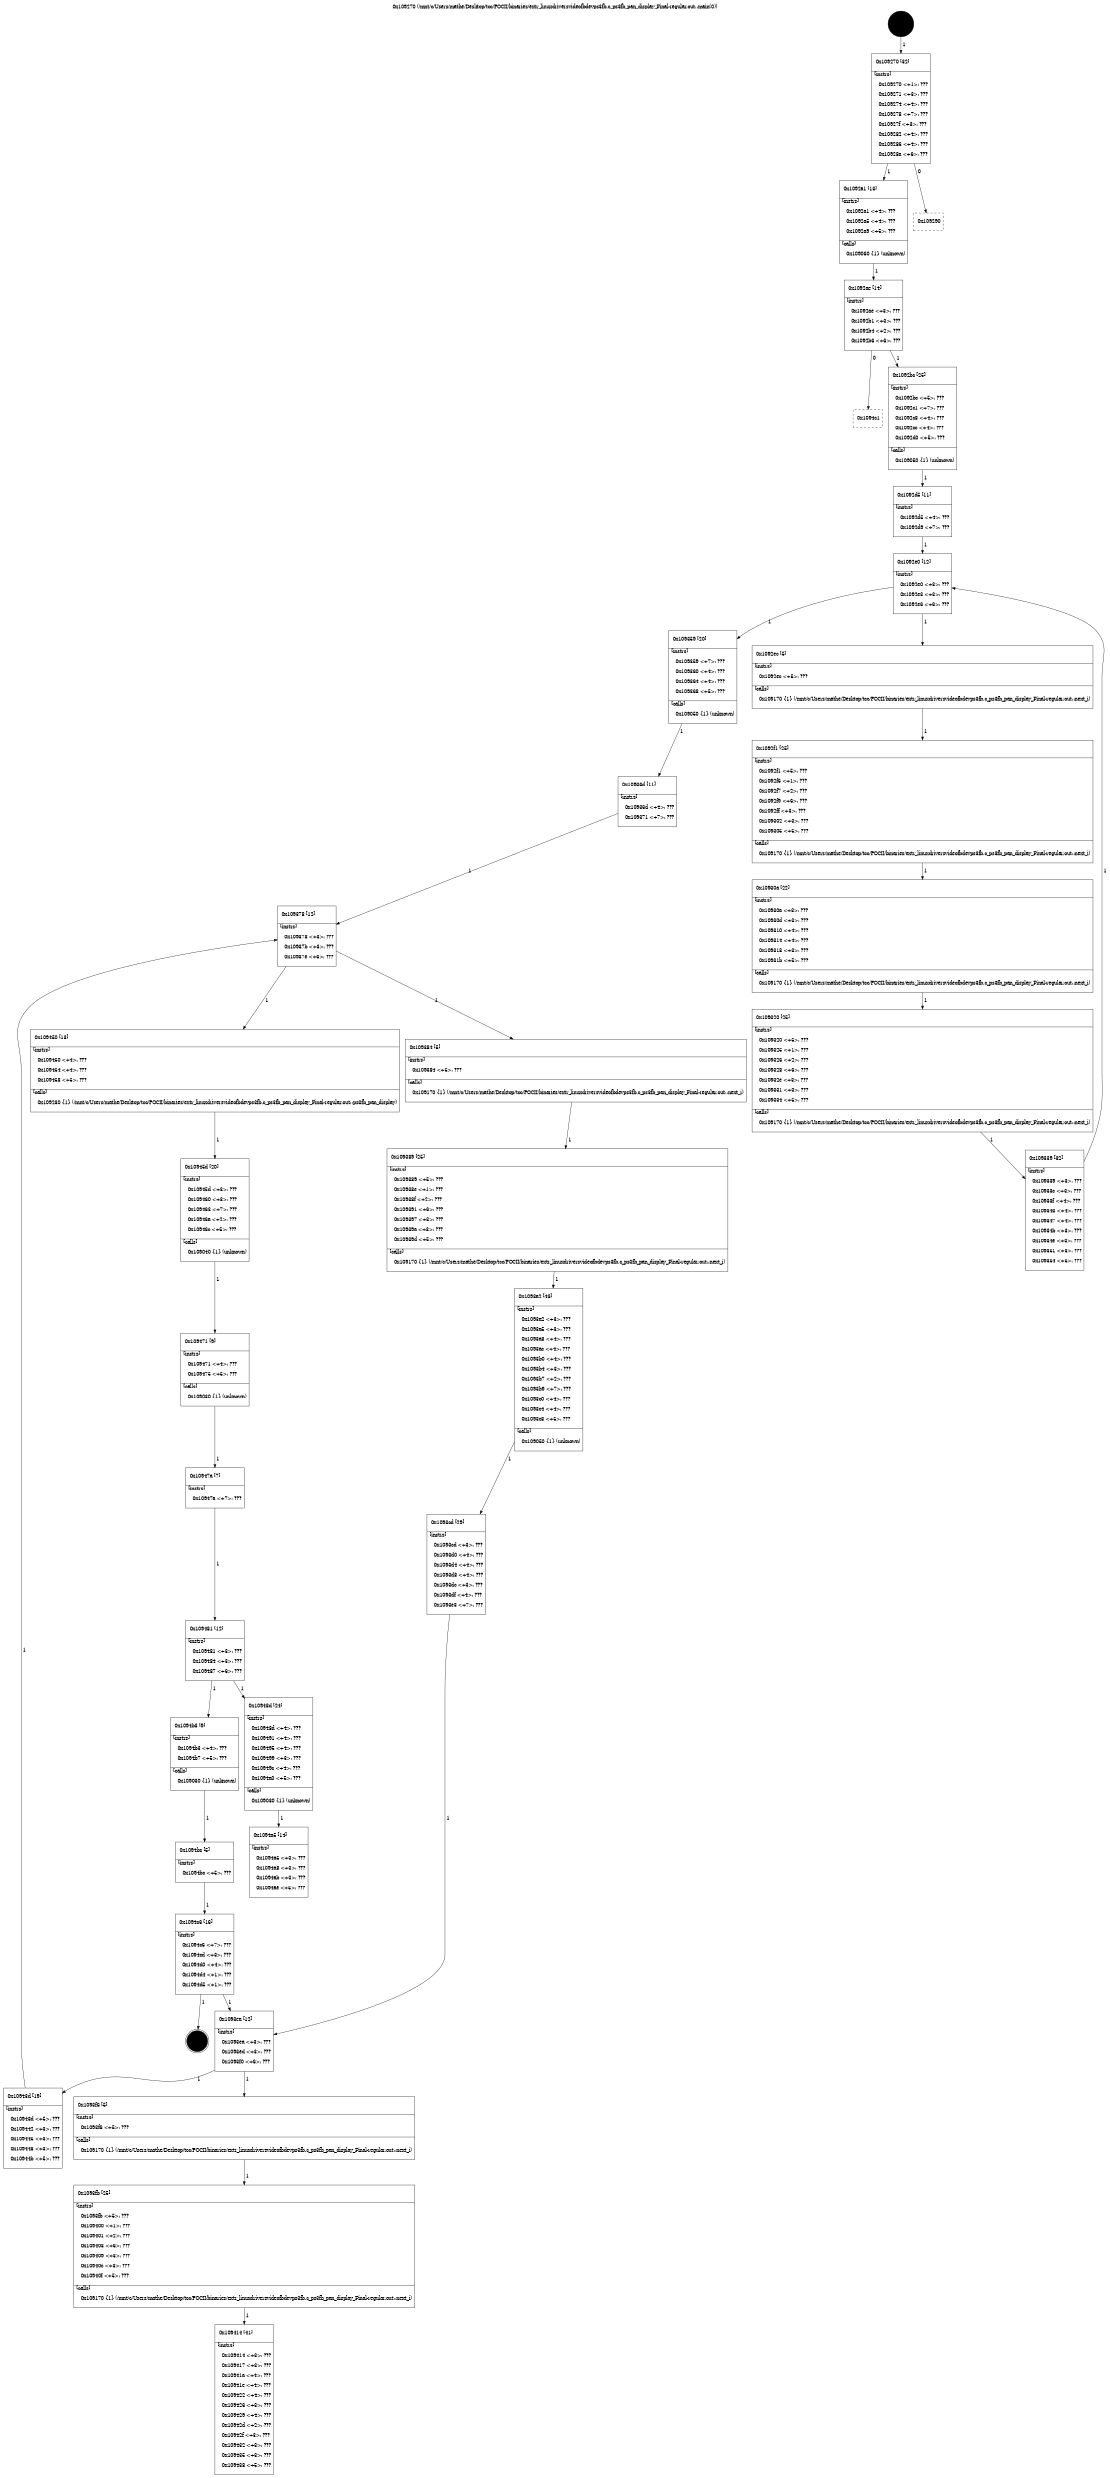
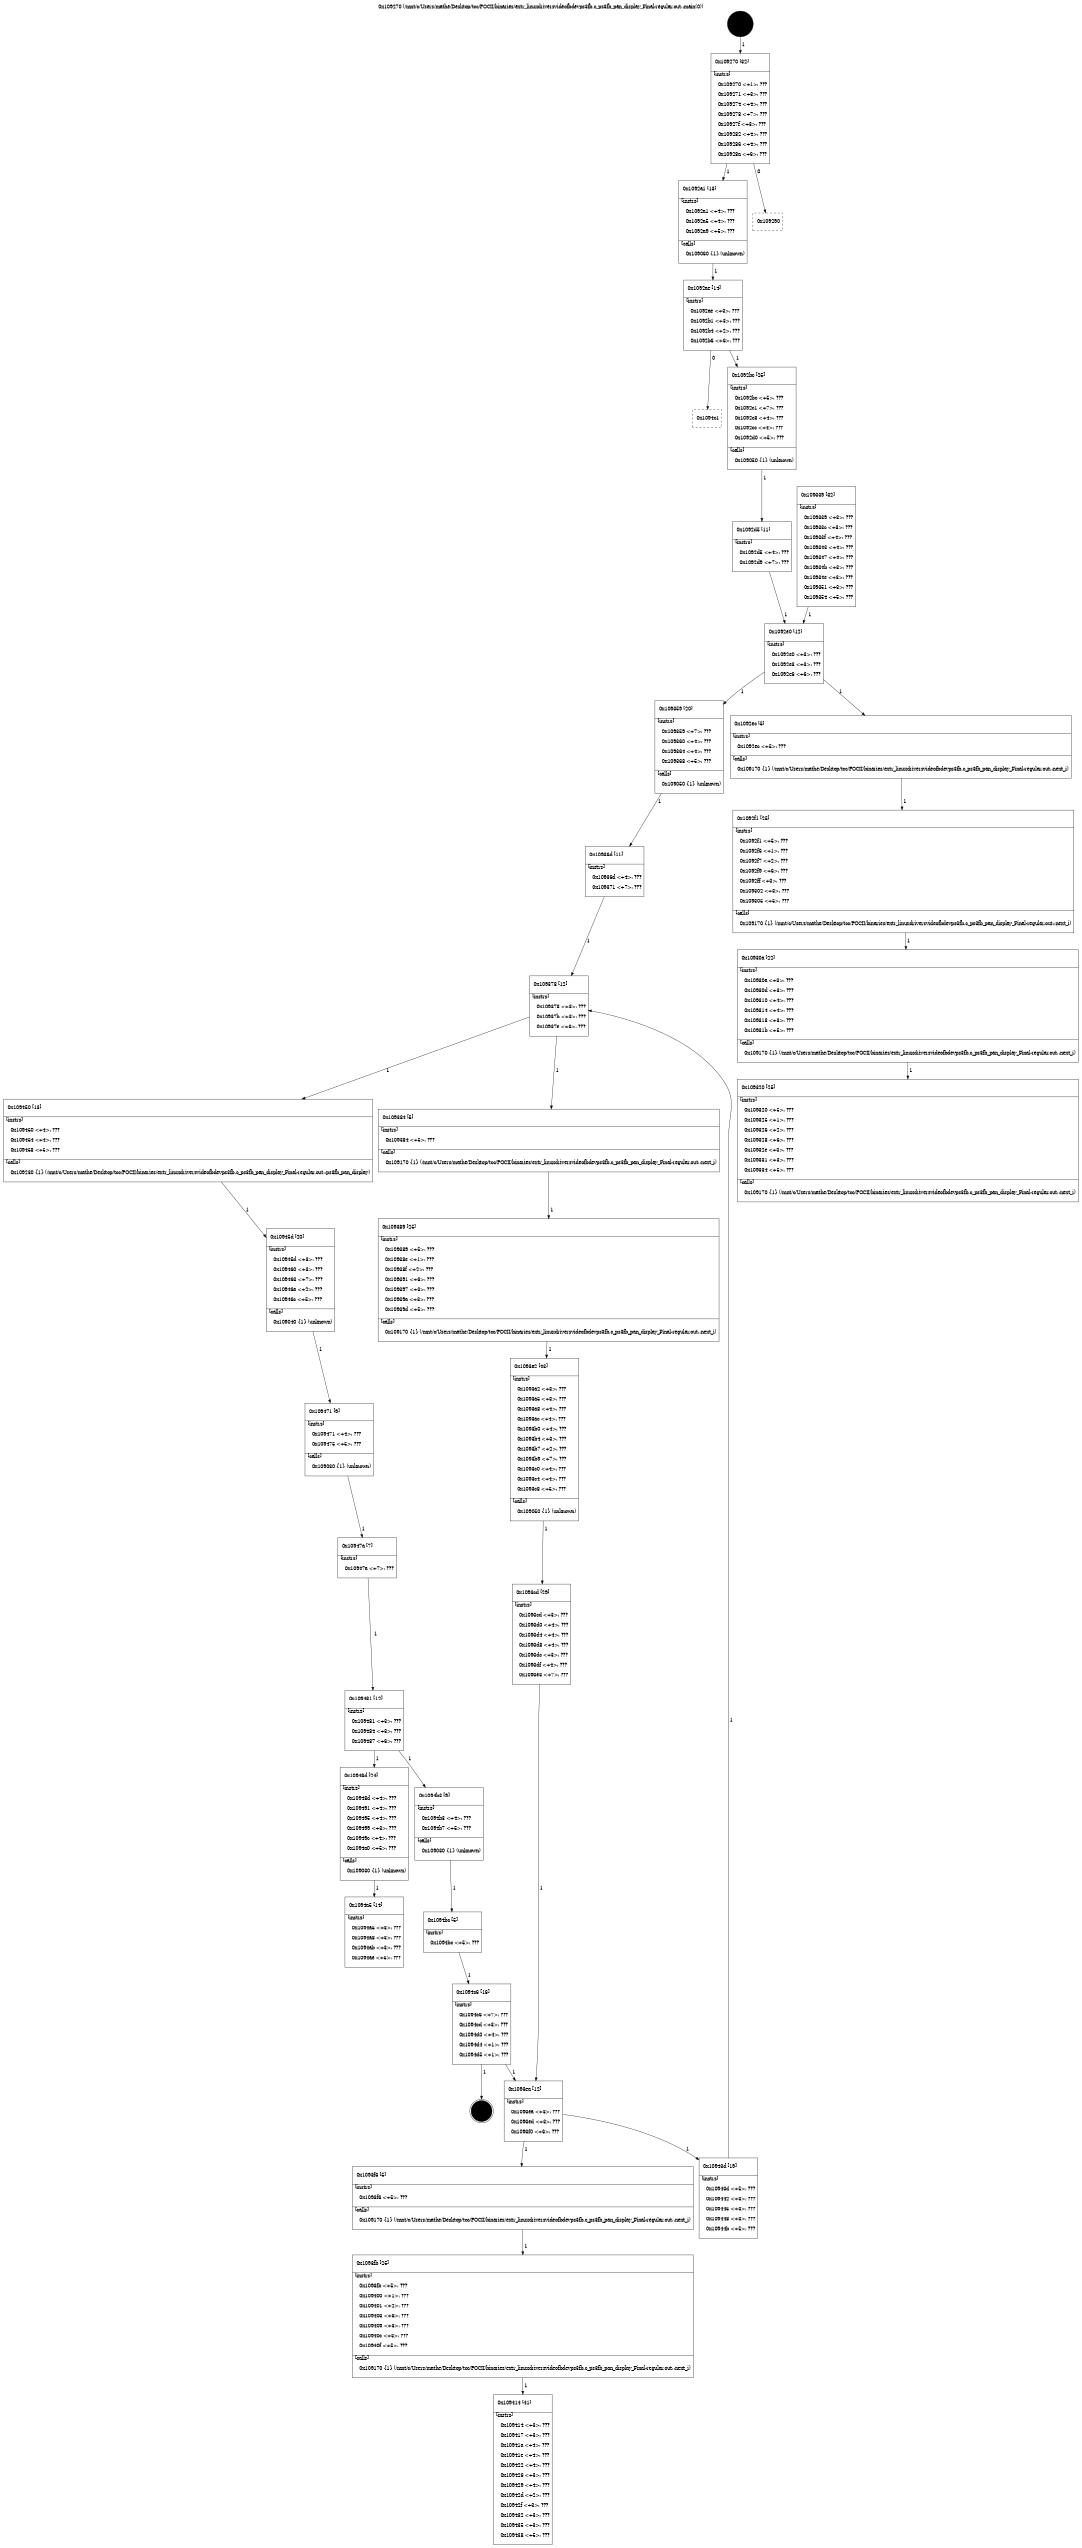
edge "0x109320 [25]" -> "0x109339 [32]": removed, label "1"
